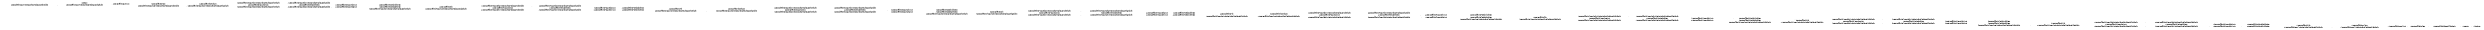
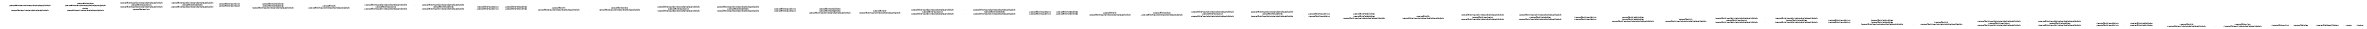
node "4 SqueezeNet/Sequential[features]/ReLU[1]/RELU_0": removed
